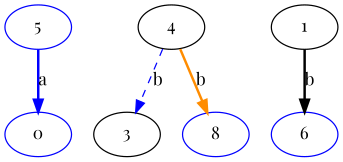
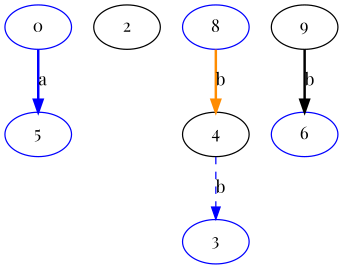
node "2": added
node "1": label "1" -> "9"
edge "5" -> "0": reversed
edge "4" -> "8": reversed
node "3": color black -> blue
